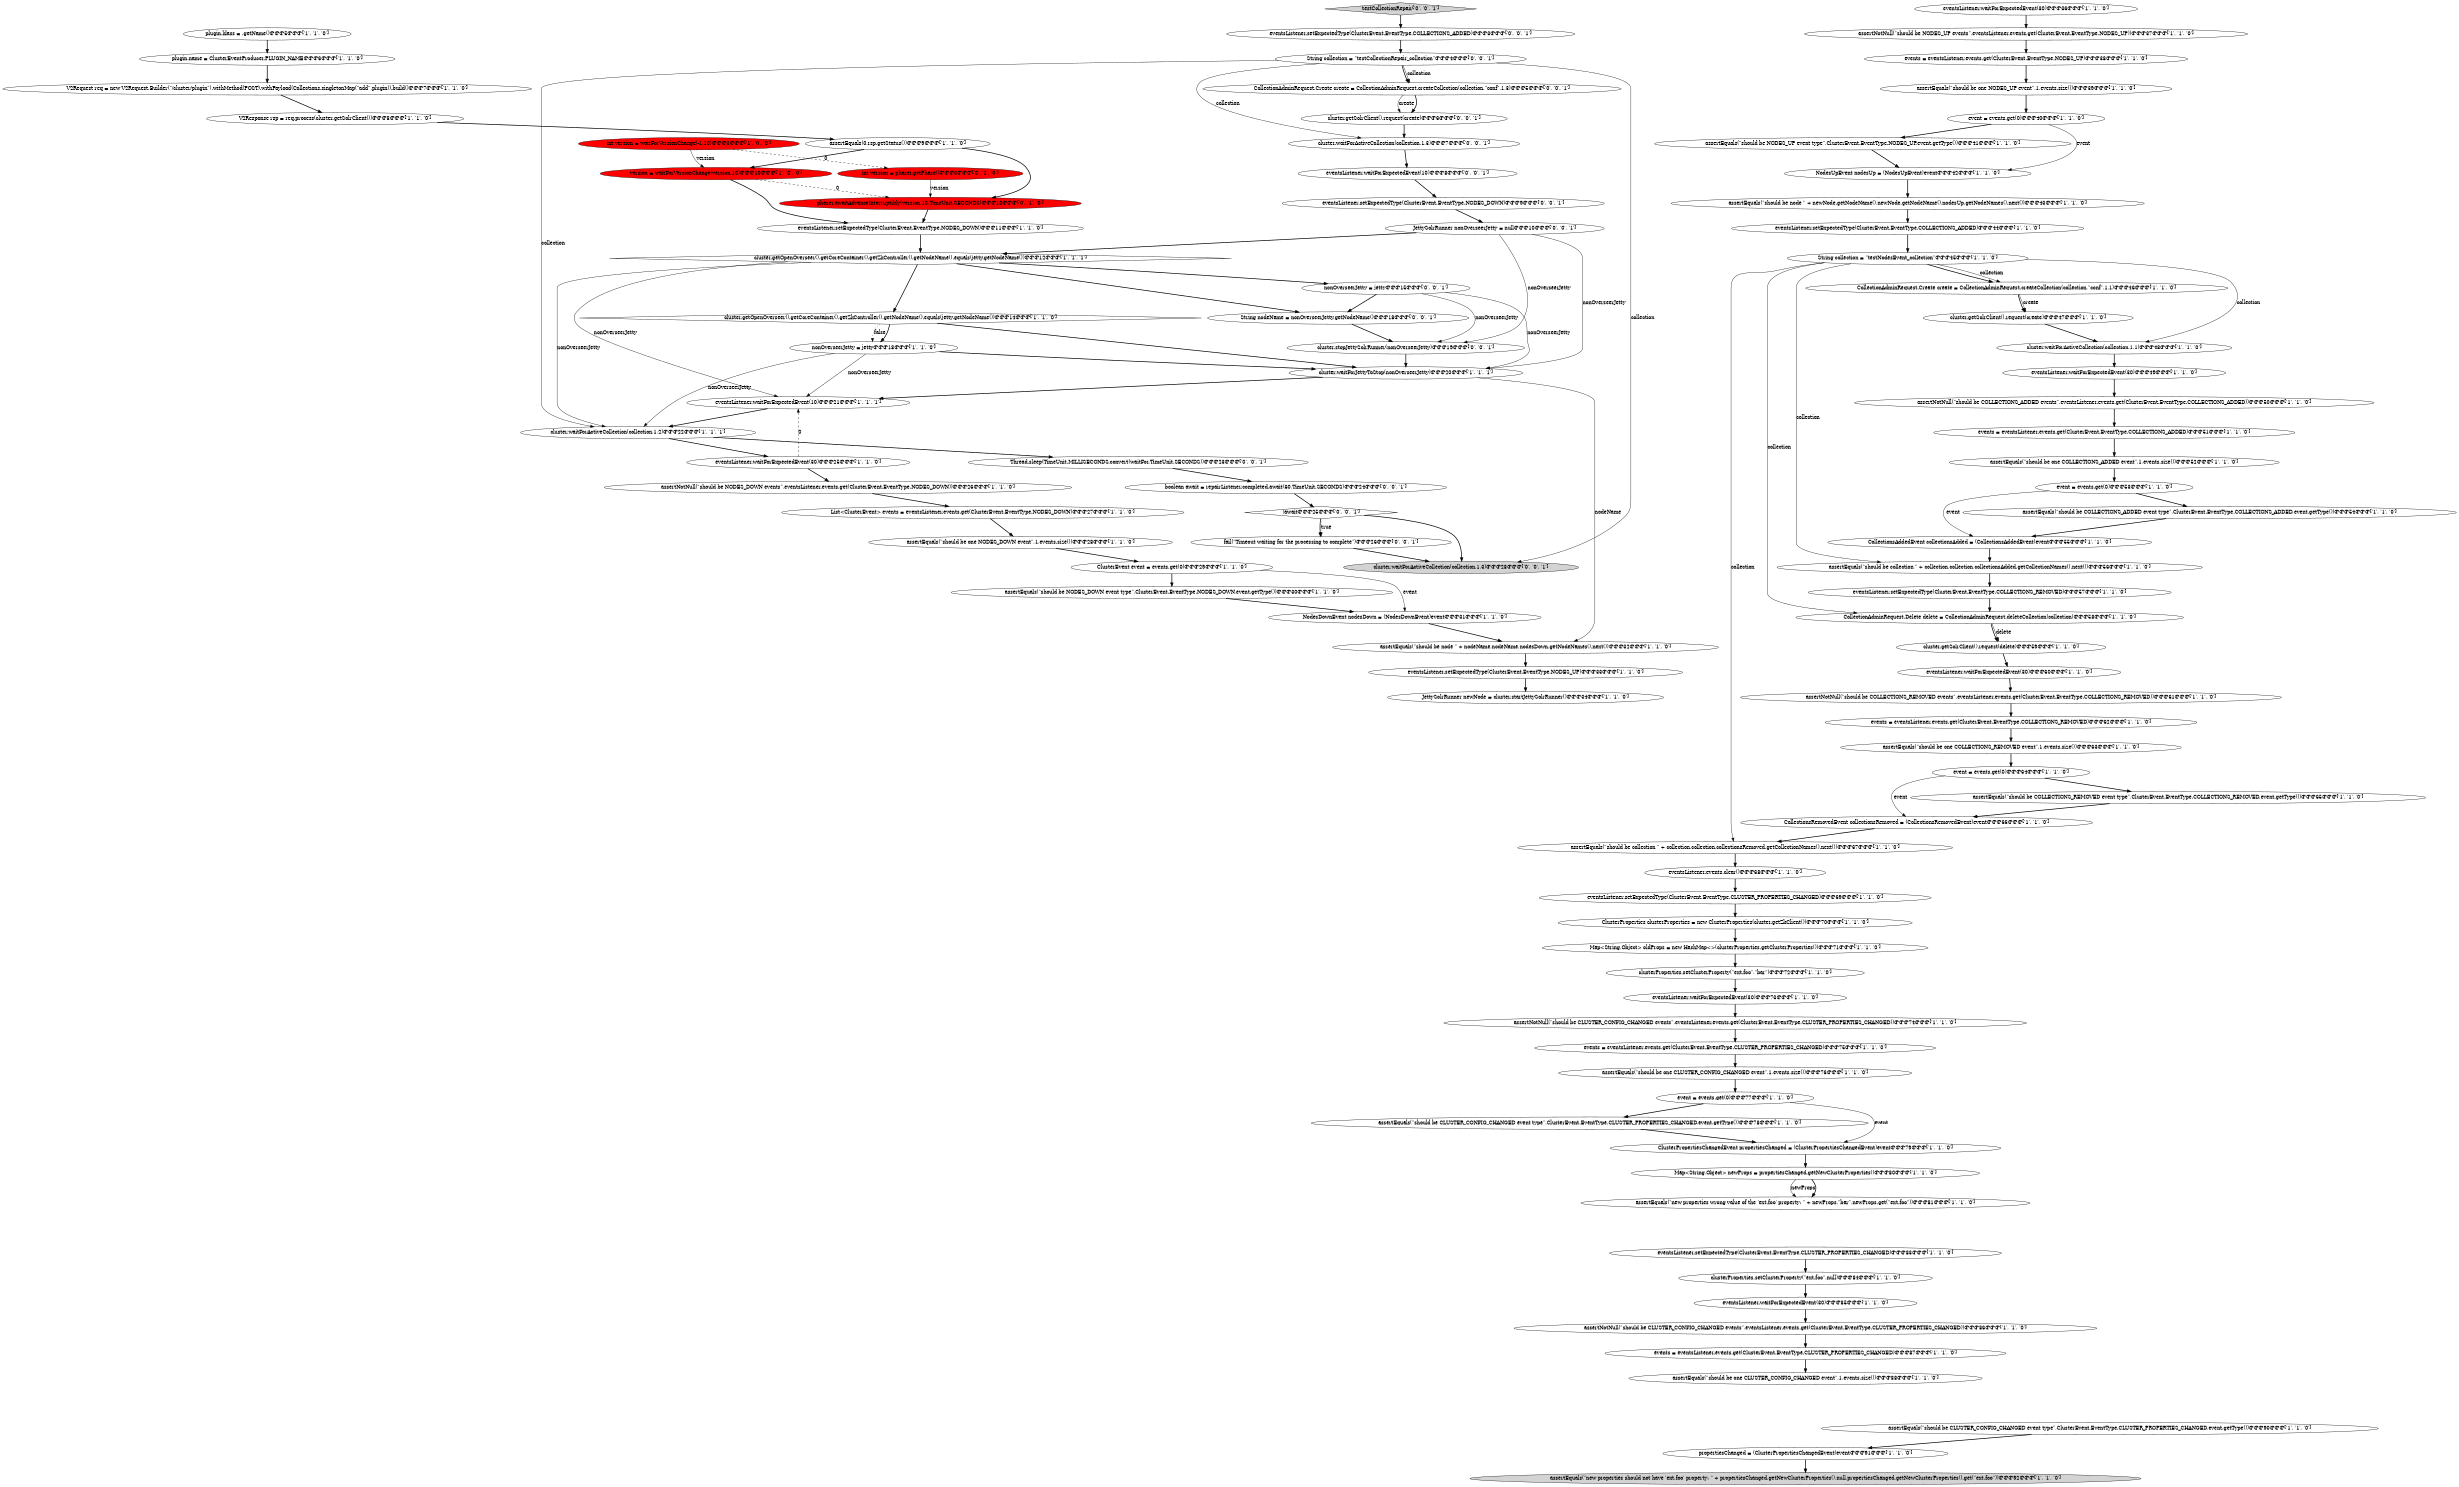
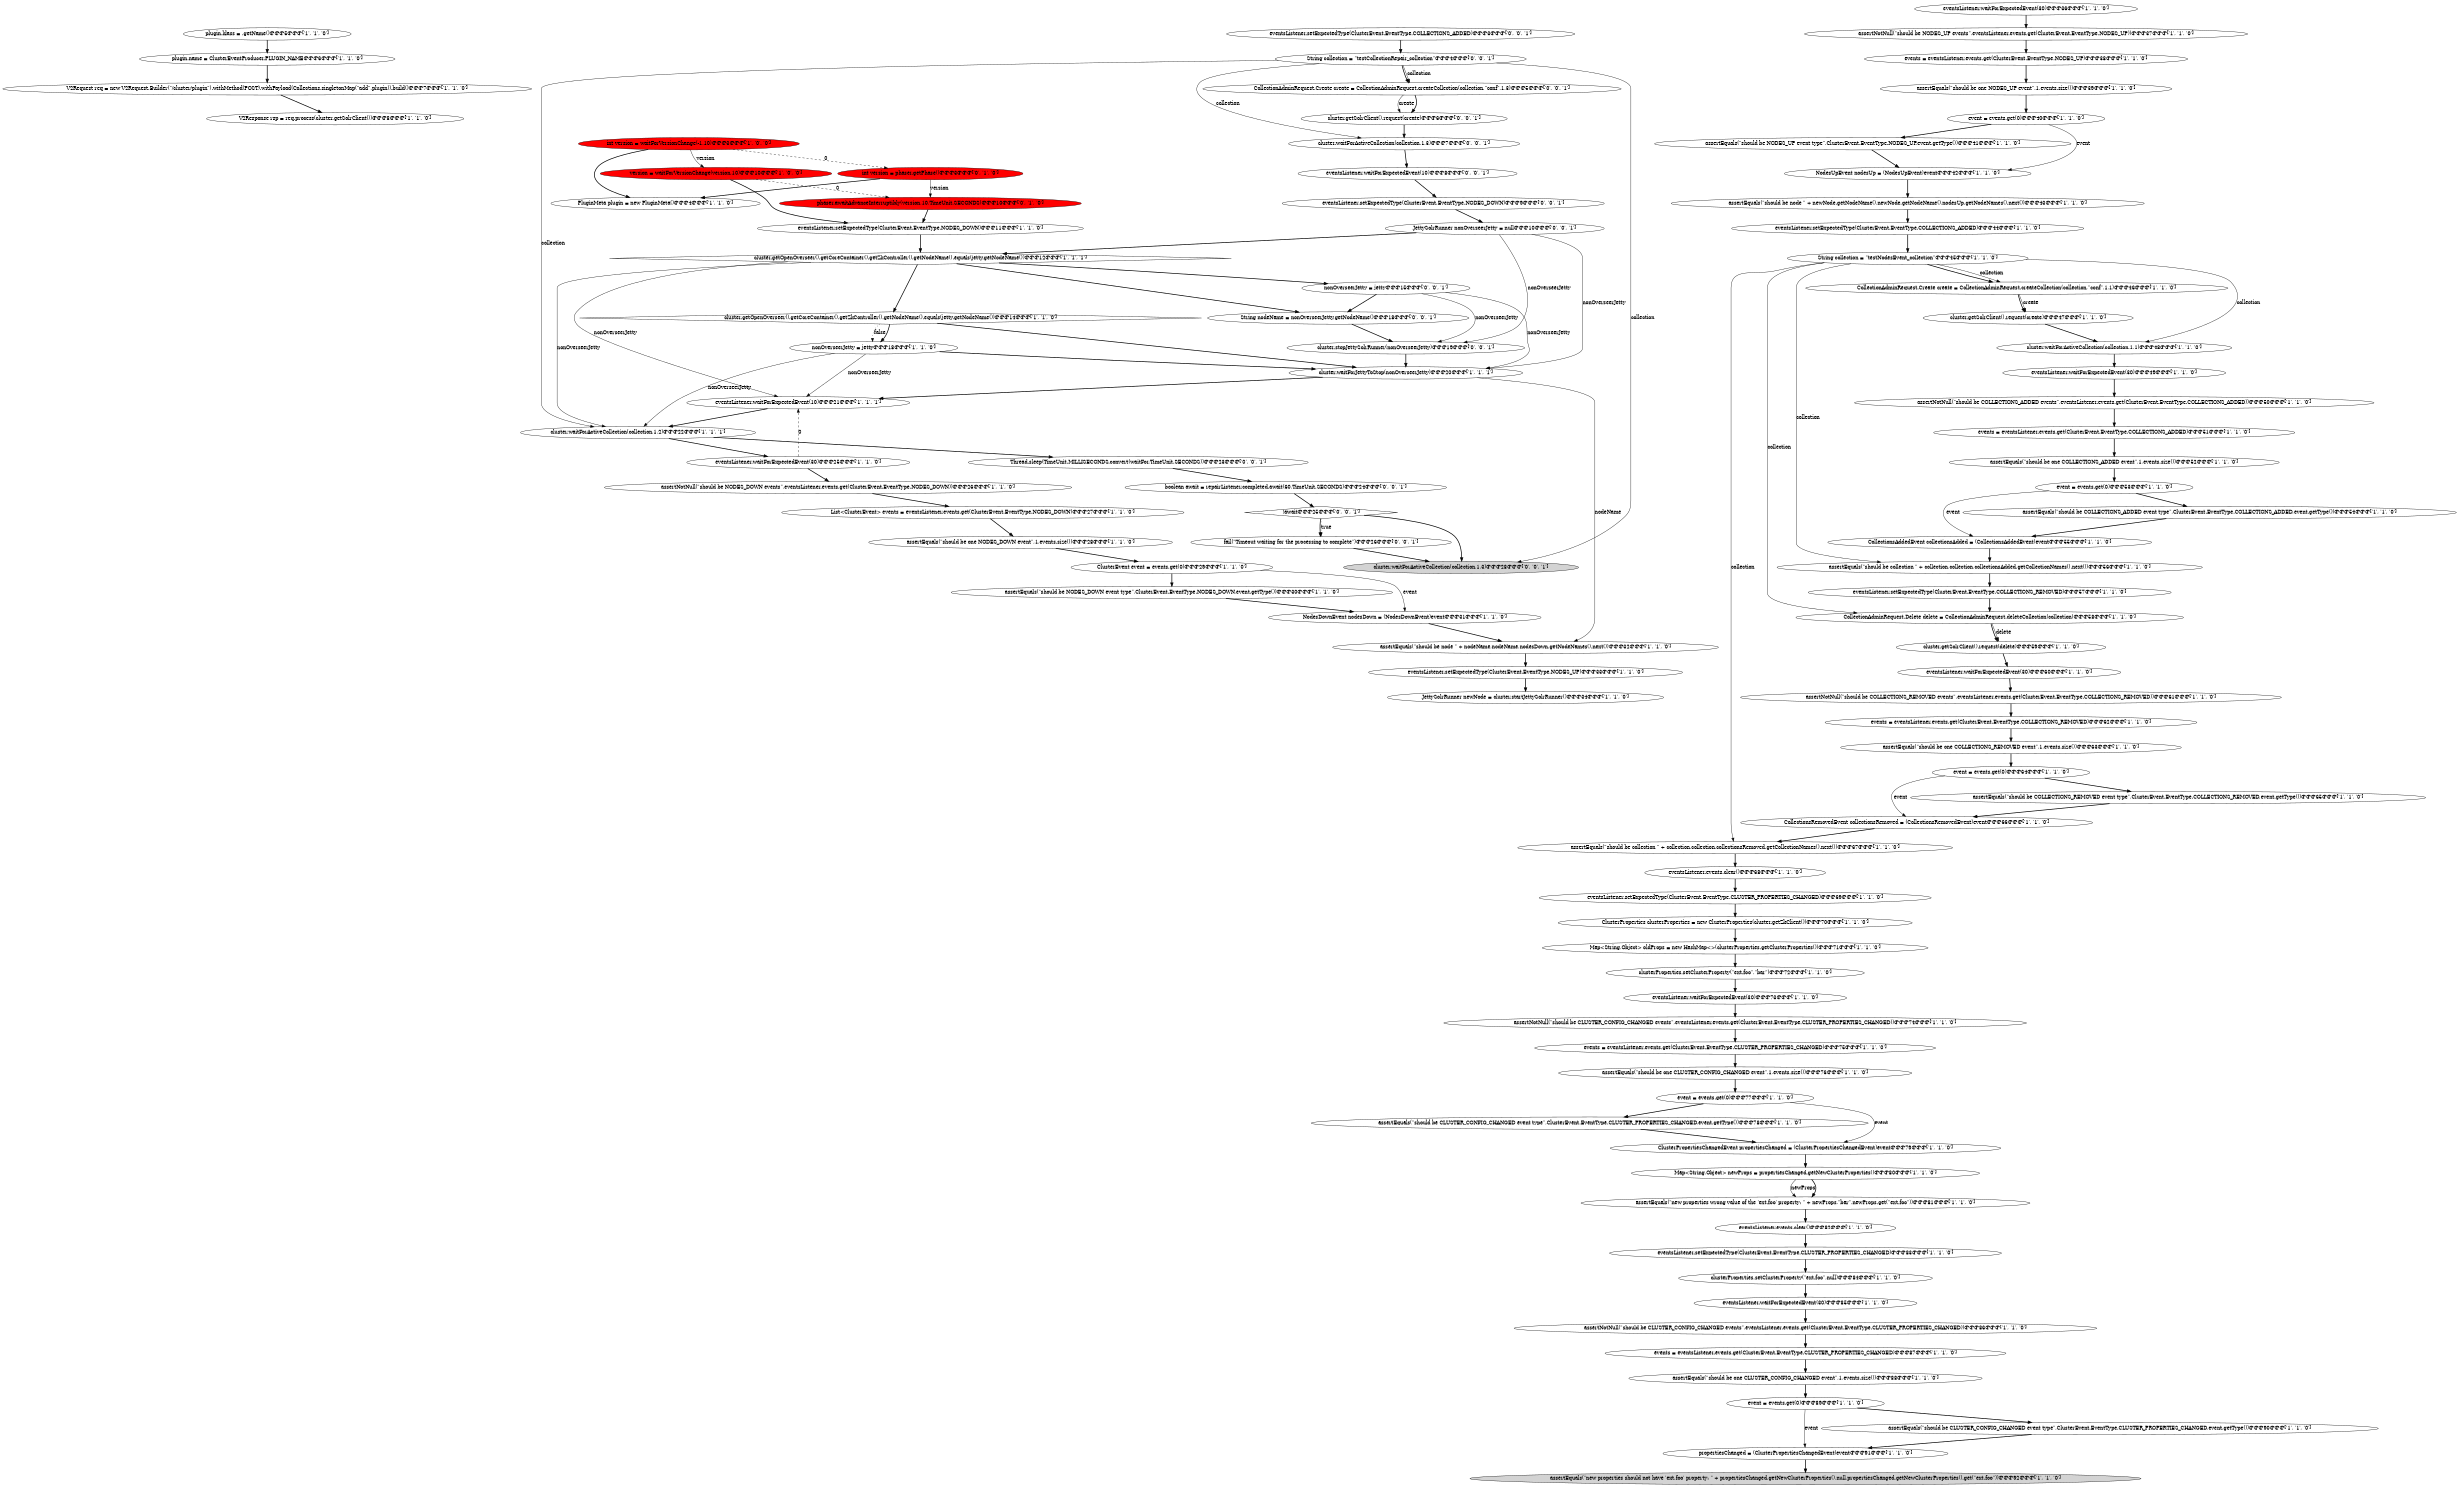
node "testCollectionRepair['0', '0', '1']": removed
node "assertEquals(0,rsp.getStatus())@@@9@@@['1', '1', '0']": removed
node "PluginMeta plugin = new PluginMeta()@@@4@@@['1', '1', '0']": added
node "eventsListener.events.clear()@@@82@@@['1', '1', '0']": added
node "event = events.get(0)@@@89@@@['1', '1', '0']": added
